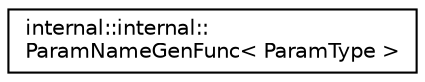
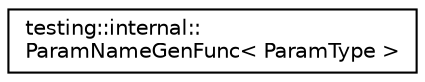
node "internal::internal:: ParamNameGenFunc< ParamType >": label "internal::internal:: ParamNameGenFunc< ParamType >" -> "testing::internal:: ParamNameGenFunc< ParamType >"
